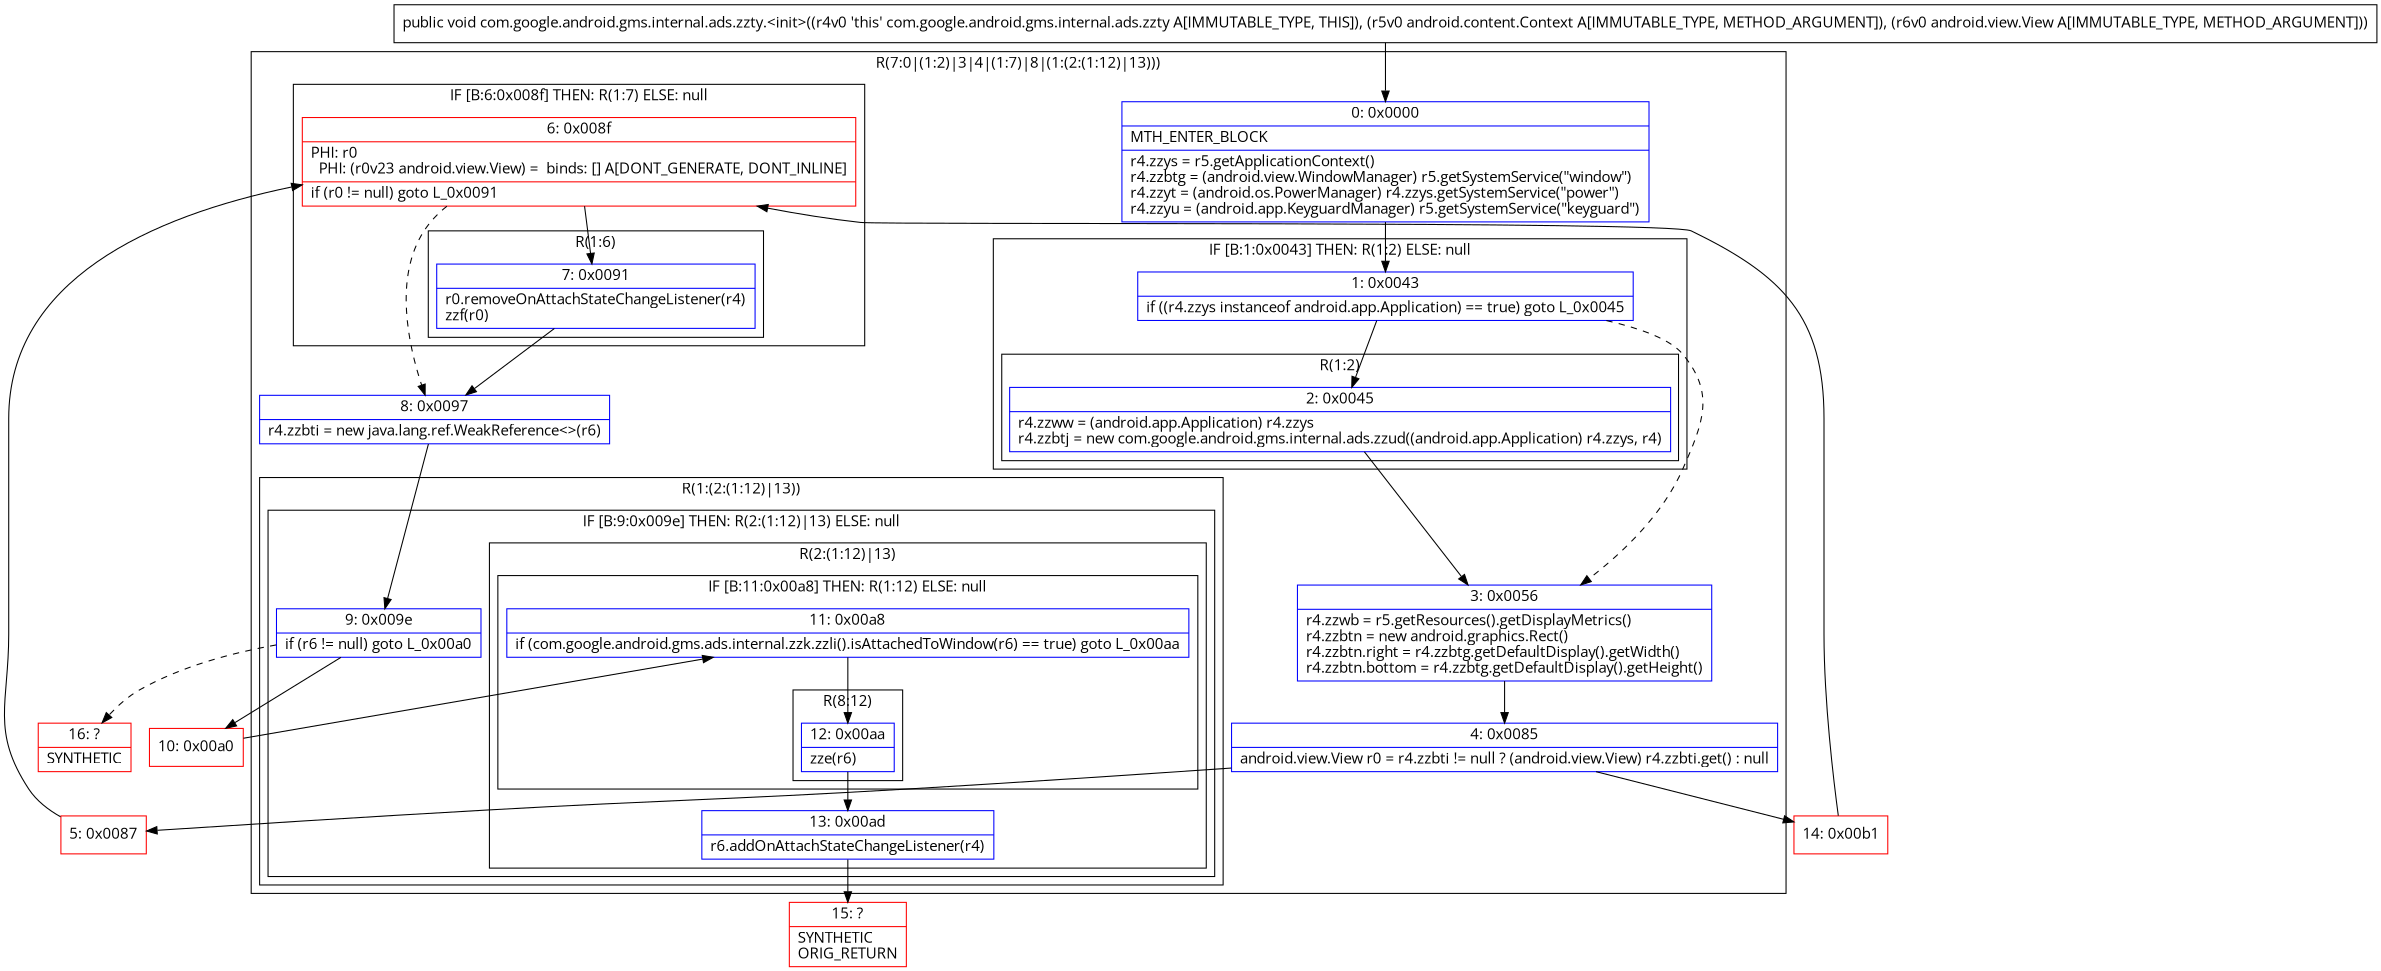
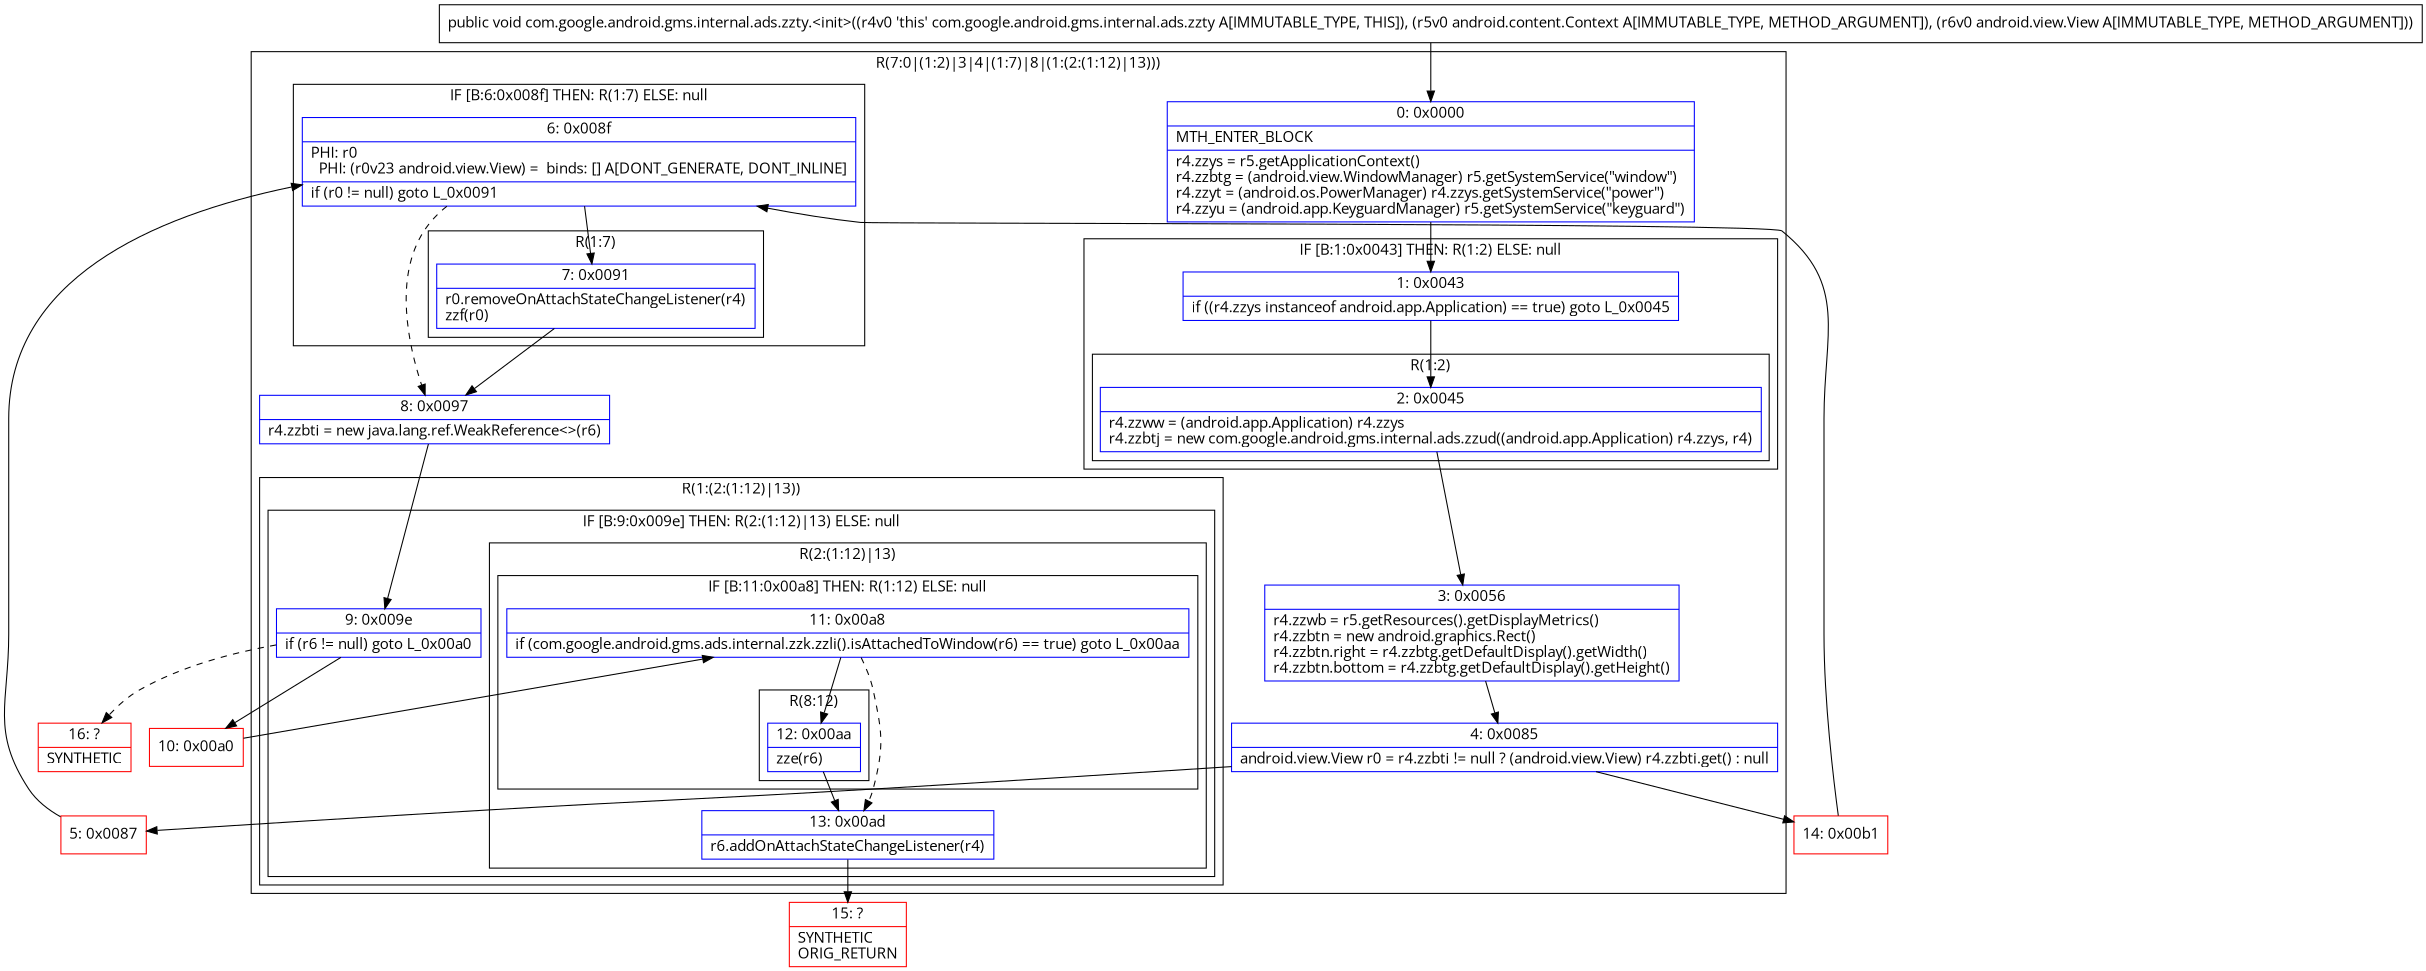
node "6: 0x008f": color red -> blue
cluster "R(1:6)": label "R(1:6)" -> "R(1:7)"
edge "1: 0x0043" -> "3: 0x0056": removed
edge "11: 0x00a8" -> "13: 0x00ad": added
